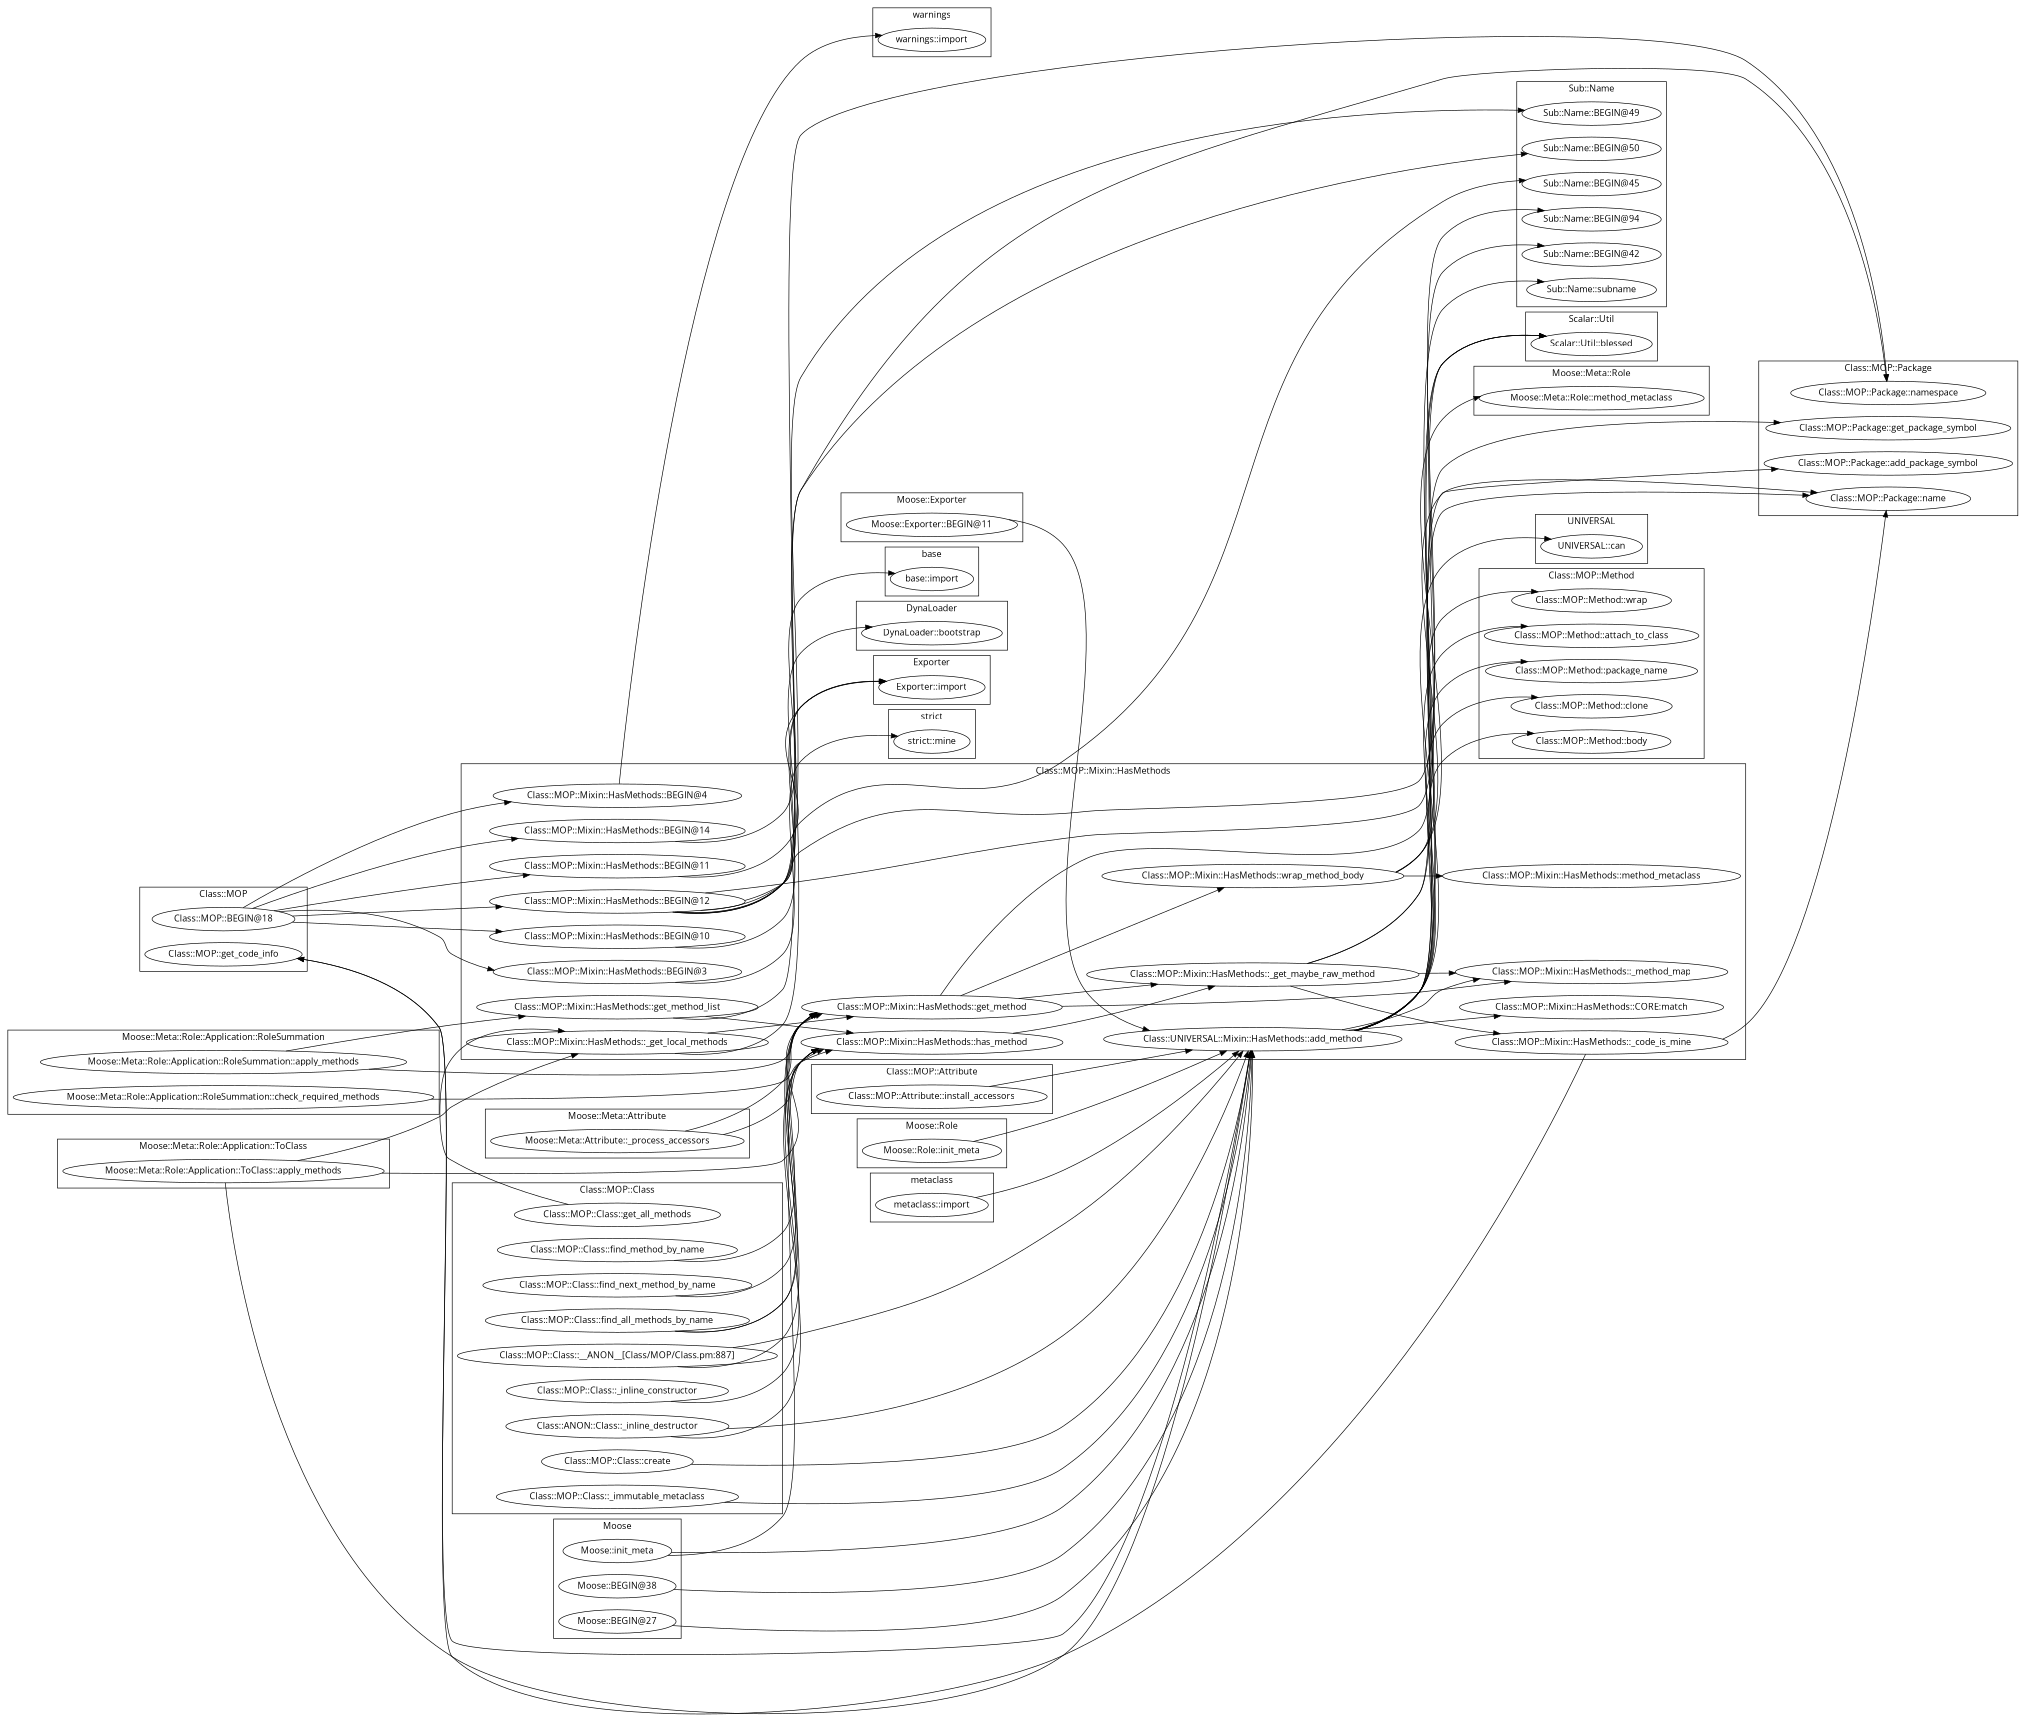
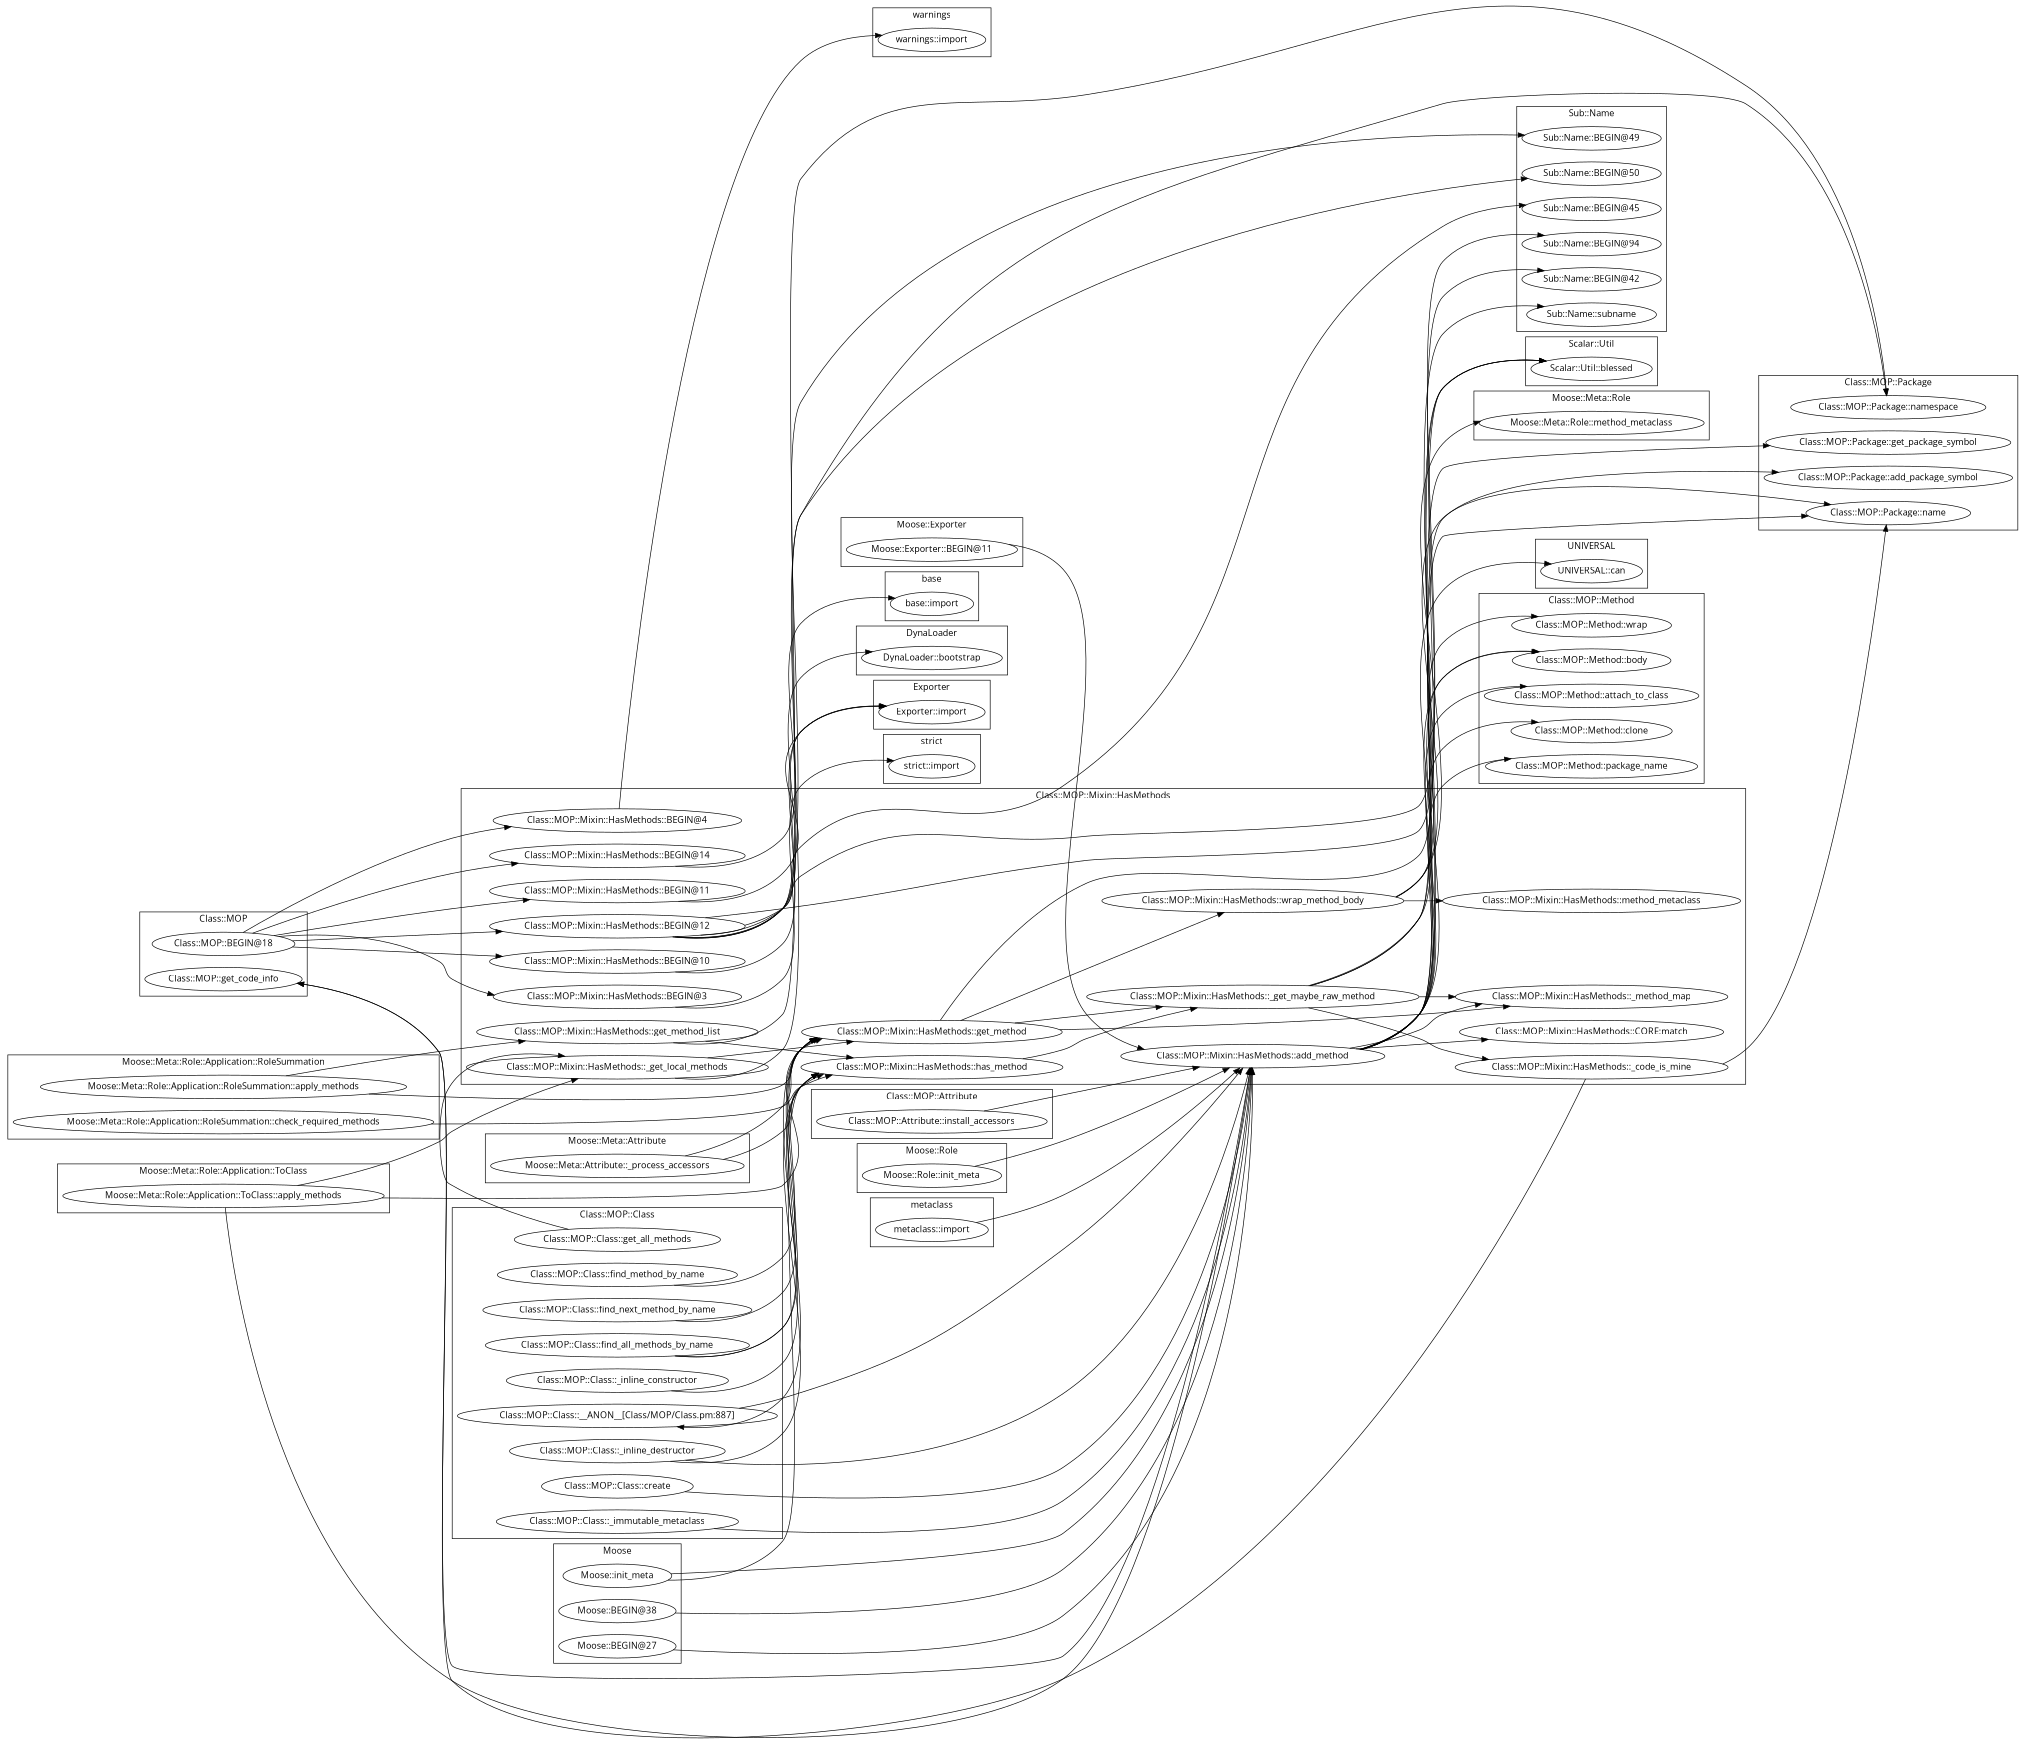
node "strict::mine": label "strict::mine" -> "strict::import"
edge "Class::MOP::Mixin::HasMethods::_get_maybe_raw_method" -> "Class::MOP::Method::body": added
node "Class::UNIVERSAL::Mixin::HasMethods::add_method": label "Class::UNIVERSAL::Mixin::HasMethods::add_method" -> "Class::MOP::Mixin::HasMethods::add_method"
edge "Class::MOP::Class::__ANON__[Class/MOP/Class.pm:887]" -> "Class::MOP::Mixin::HasMethods::get_method": reversed
node "Class::ANON::Class::_inline_destructor": label "Class::ANON::Class::_inline_destructor" -> "Class::MOP::Class::_inline_destructor"
